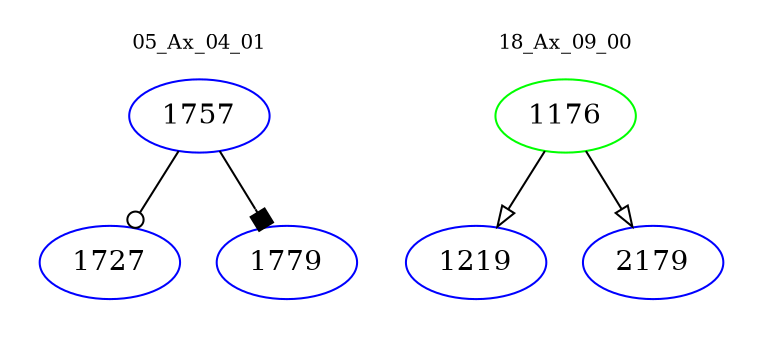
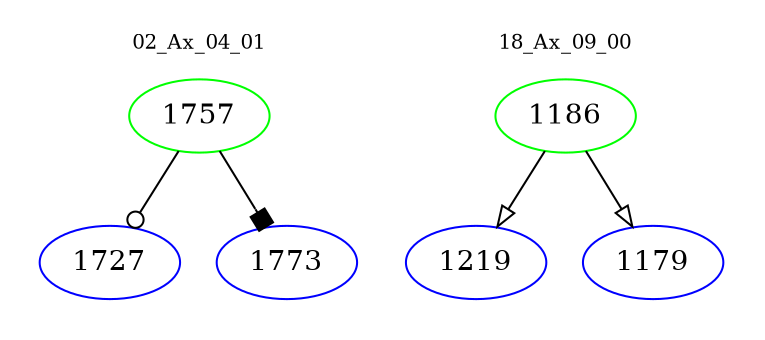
cluster "05_Ax_04_01": label "05_Ax_04_01" -> "02_Ax_04_01"
node "1757": color blue -> green
node "1176": label "1176" -> "1186"
node "1779": label "1779" -> "1773"
node "2179": label "2179" -> "1179"
